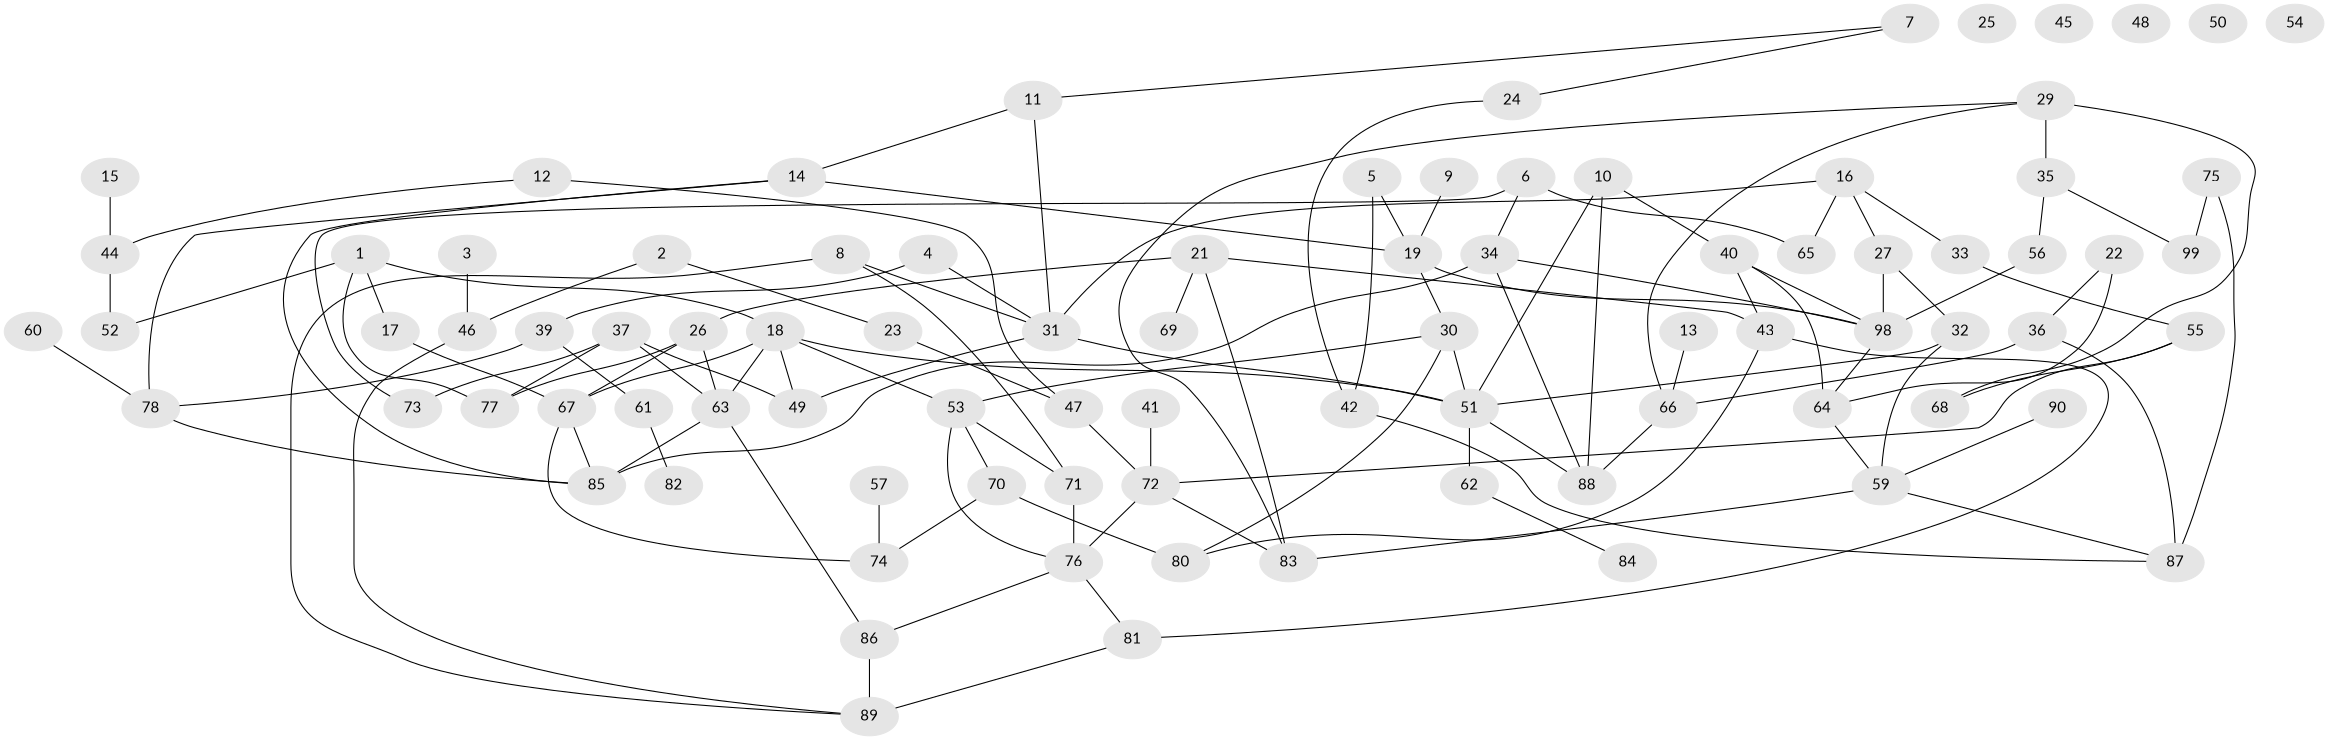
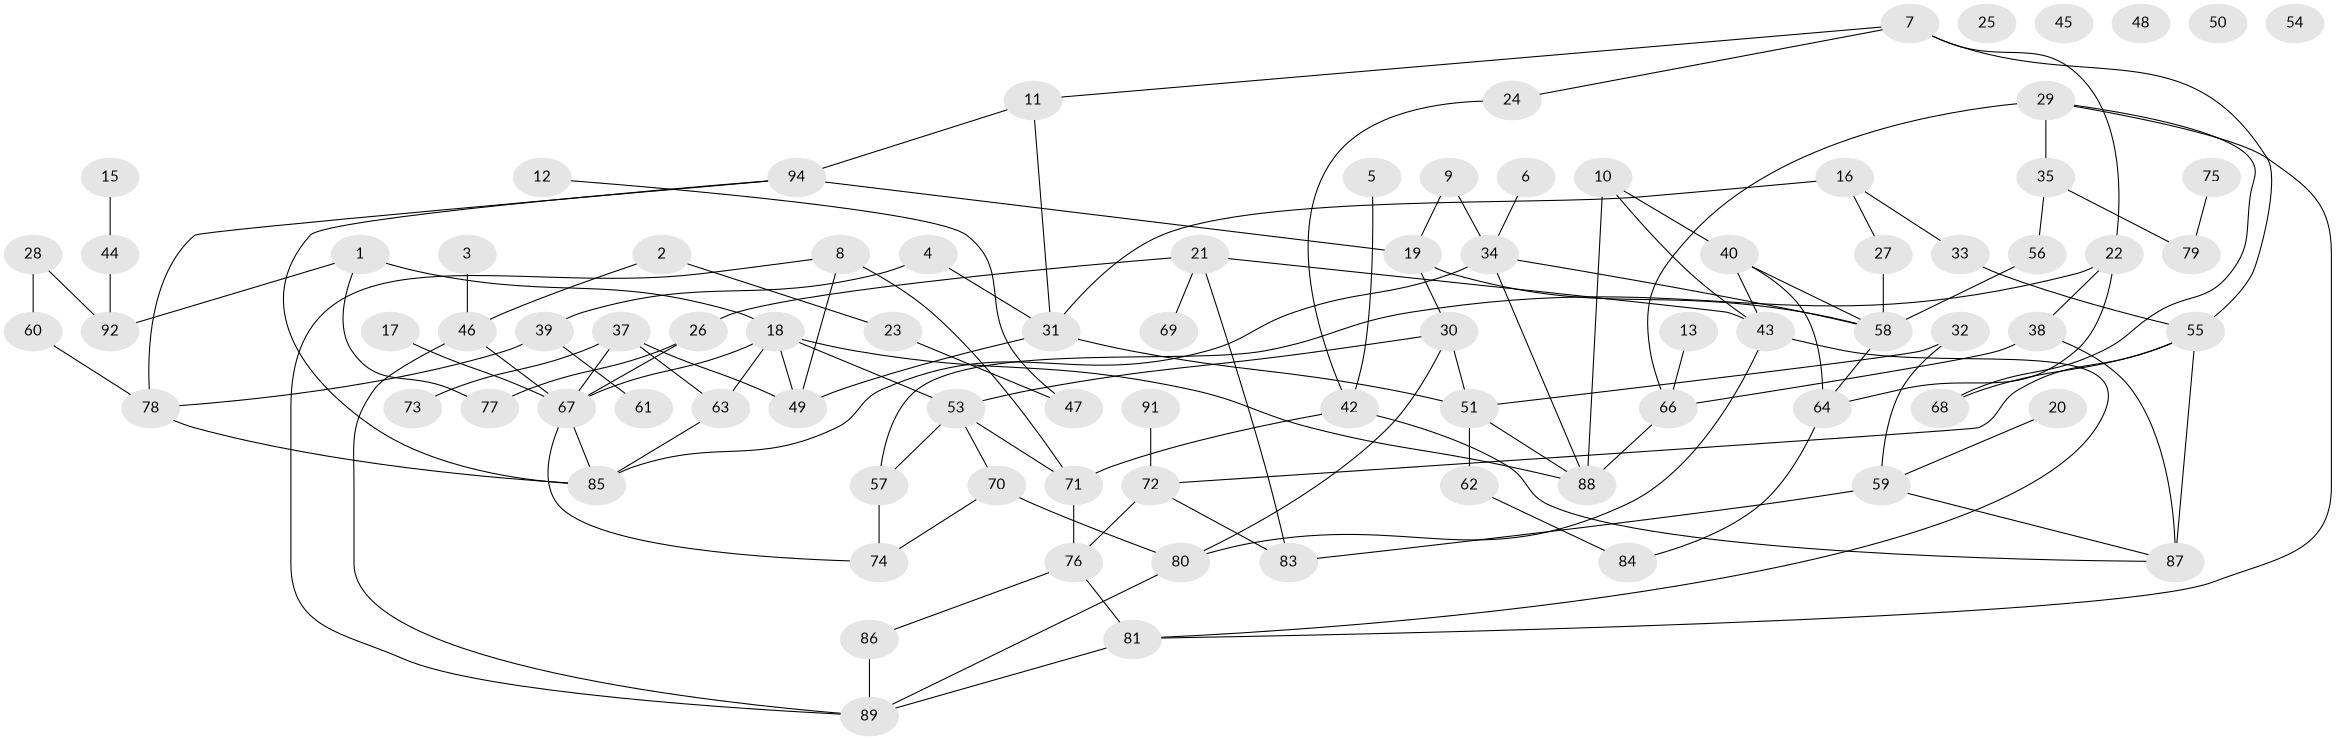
edge "7" -- "22": added
edge "7" -- "55": added
edge "29" -- "83": now "29" -- "81"
node "14": label "14" -> "94"
edge "12" -- "44": removed
edge "6" -- "73": removed
edge "5" -- "19": removed
edge "9" -- "34": added
node "28": added
node "65": removed
node "99": label "99" -> "79"
edge "10" -- "51": now "10" -- "43"
edge "1" -- "17": removed
edge "27" -- "32": removed
edge "8" -- "31": now "8" -- "49"
edge "22" -- "57": added
node "52": label "52" -> "92"
node "98": label "98" -> "58"
node "36": label "36" -> "38"
edge "46" -- "67": added
edge "37" -- "77": now "37" -- "67"
edge "18" -- "51": now "18" -- "88"
edge "75" -- "87": now "55" -- "87"
edge "26" -- "63": removed
node "41": label "41" -> "91"
node "90": label "90" -> "20"
edge "42" -- "71": added
edge "47" -- "72": removed
edge "64" -- "59": now "64" -- "84"
node "82": removed
edge "53" -- "76": now "53" -- "57"
edge "63" -- "86": removed
edge "80" -- "89": added
